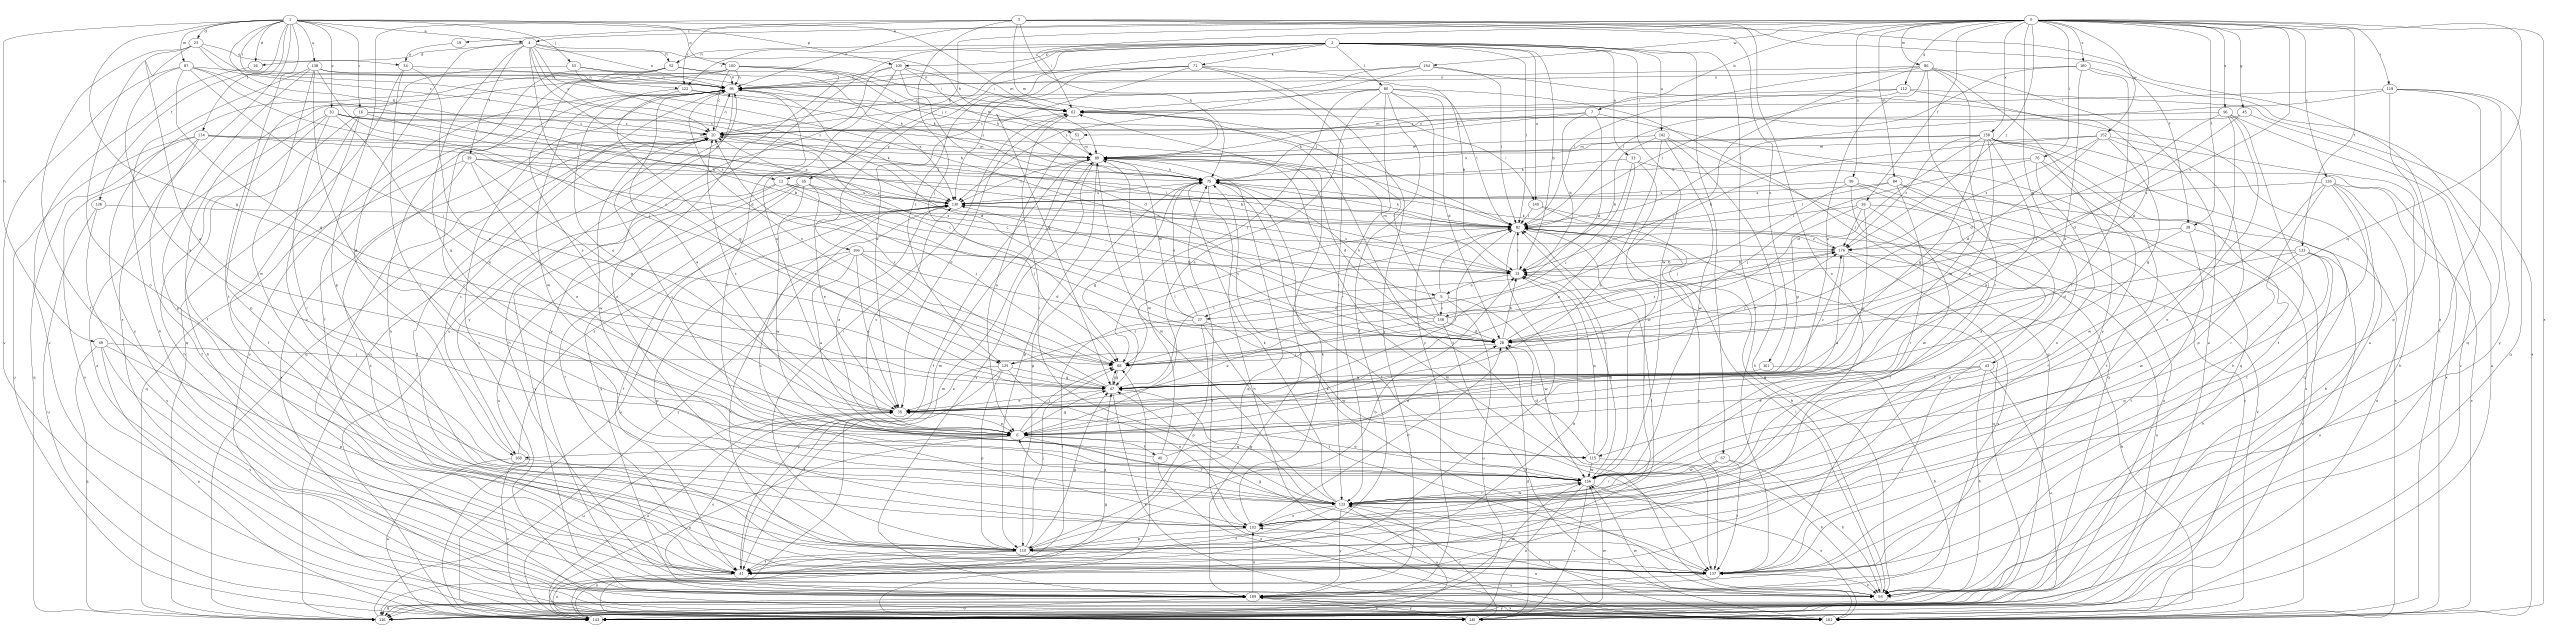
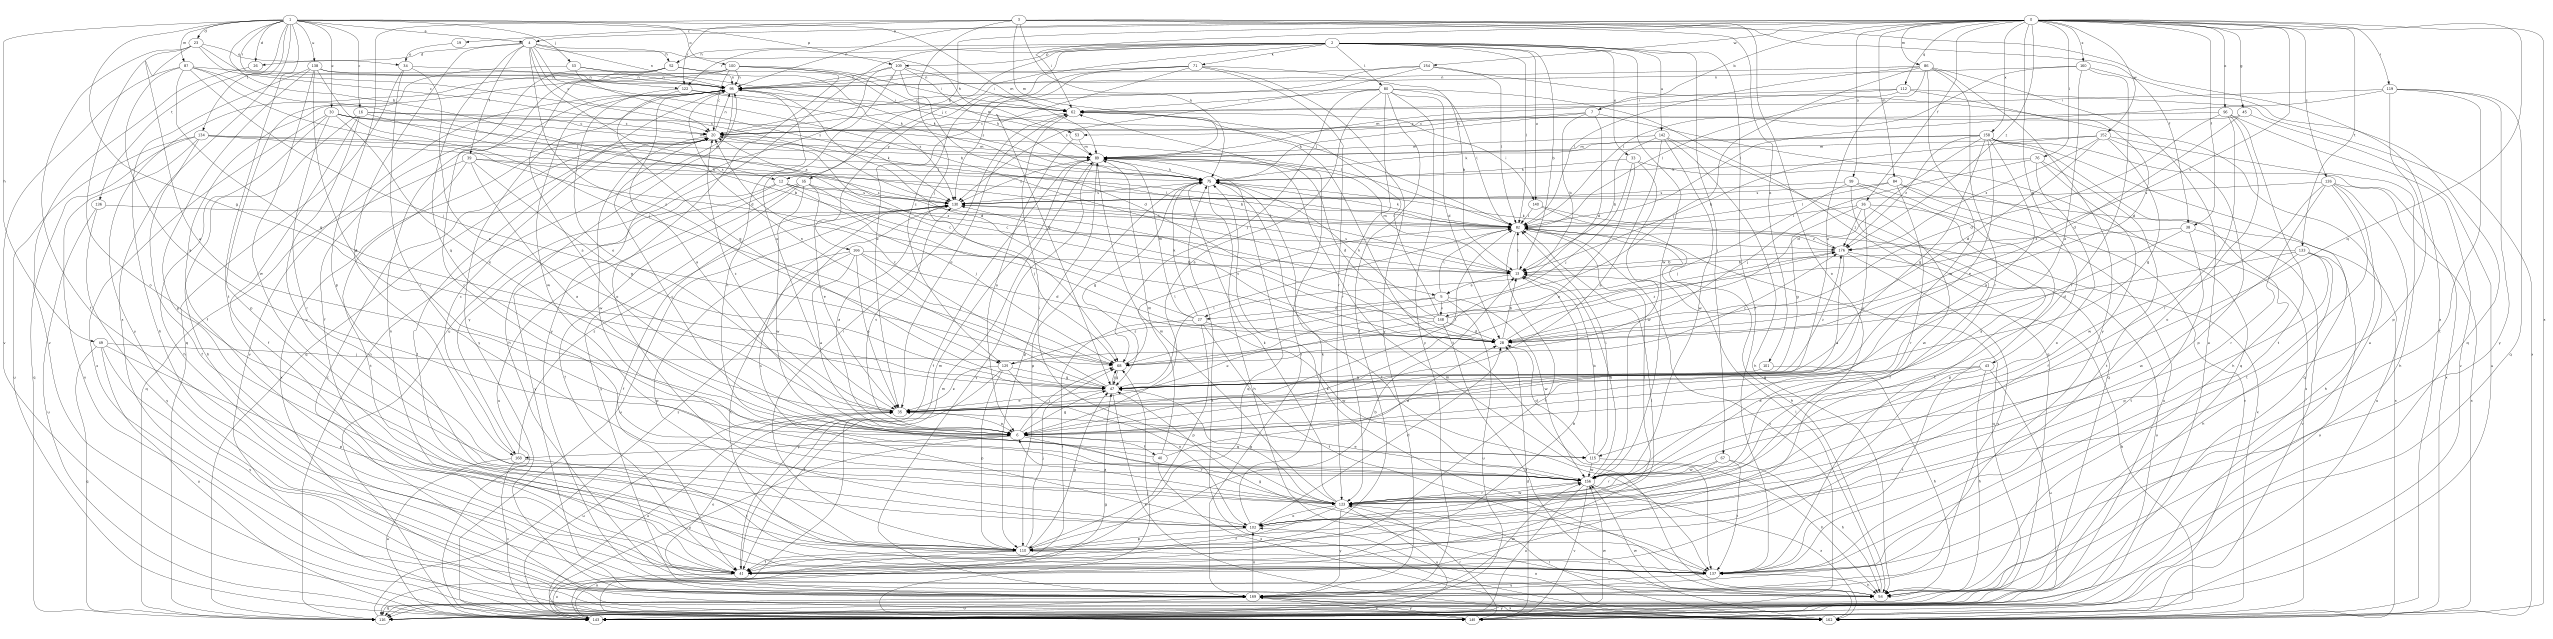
edge "82" -> "137": now "82" -> "149"
edge "28" -> "68": removed, label "j"
